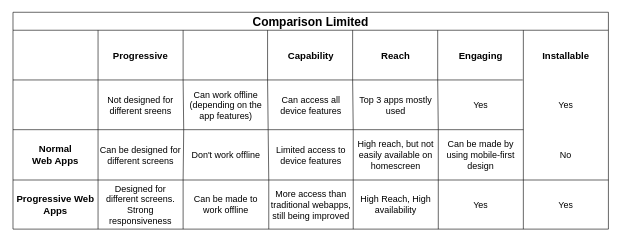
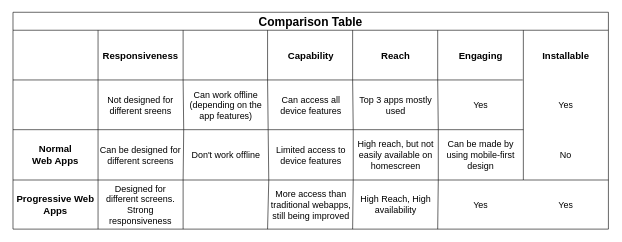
node "Comparison Limited": label "Comparison Limited" -> "Comparison Table"
node "Progressive": label "Progressive" -> "Responsiveness"
node "Can be made to work offline": removed
